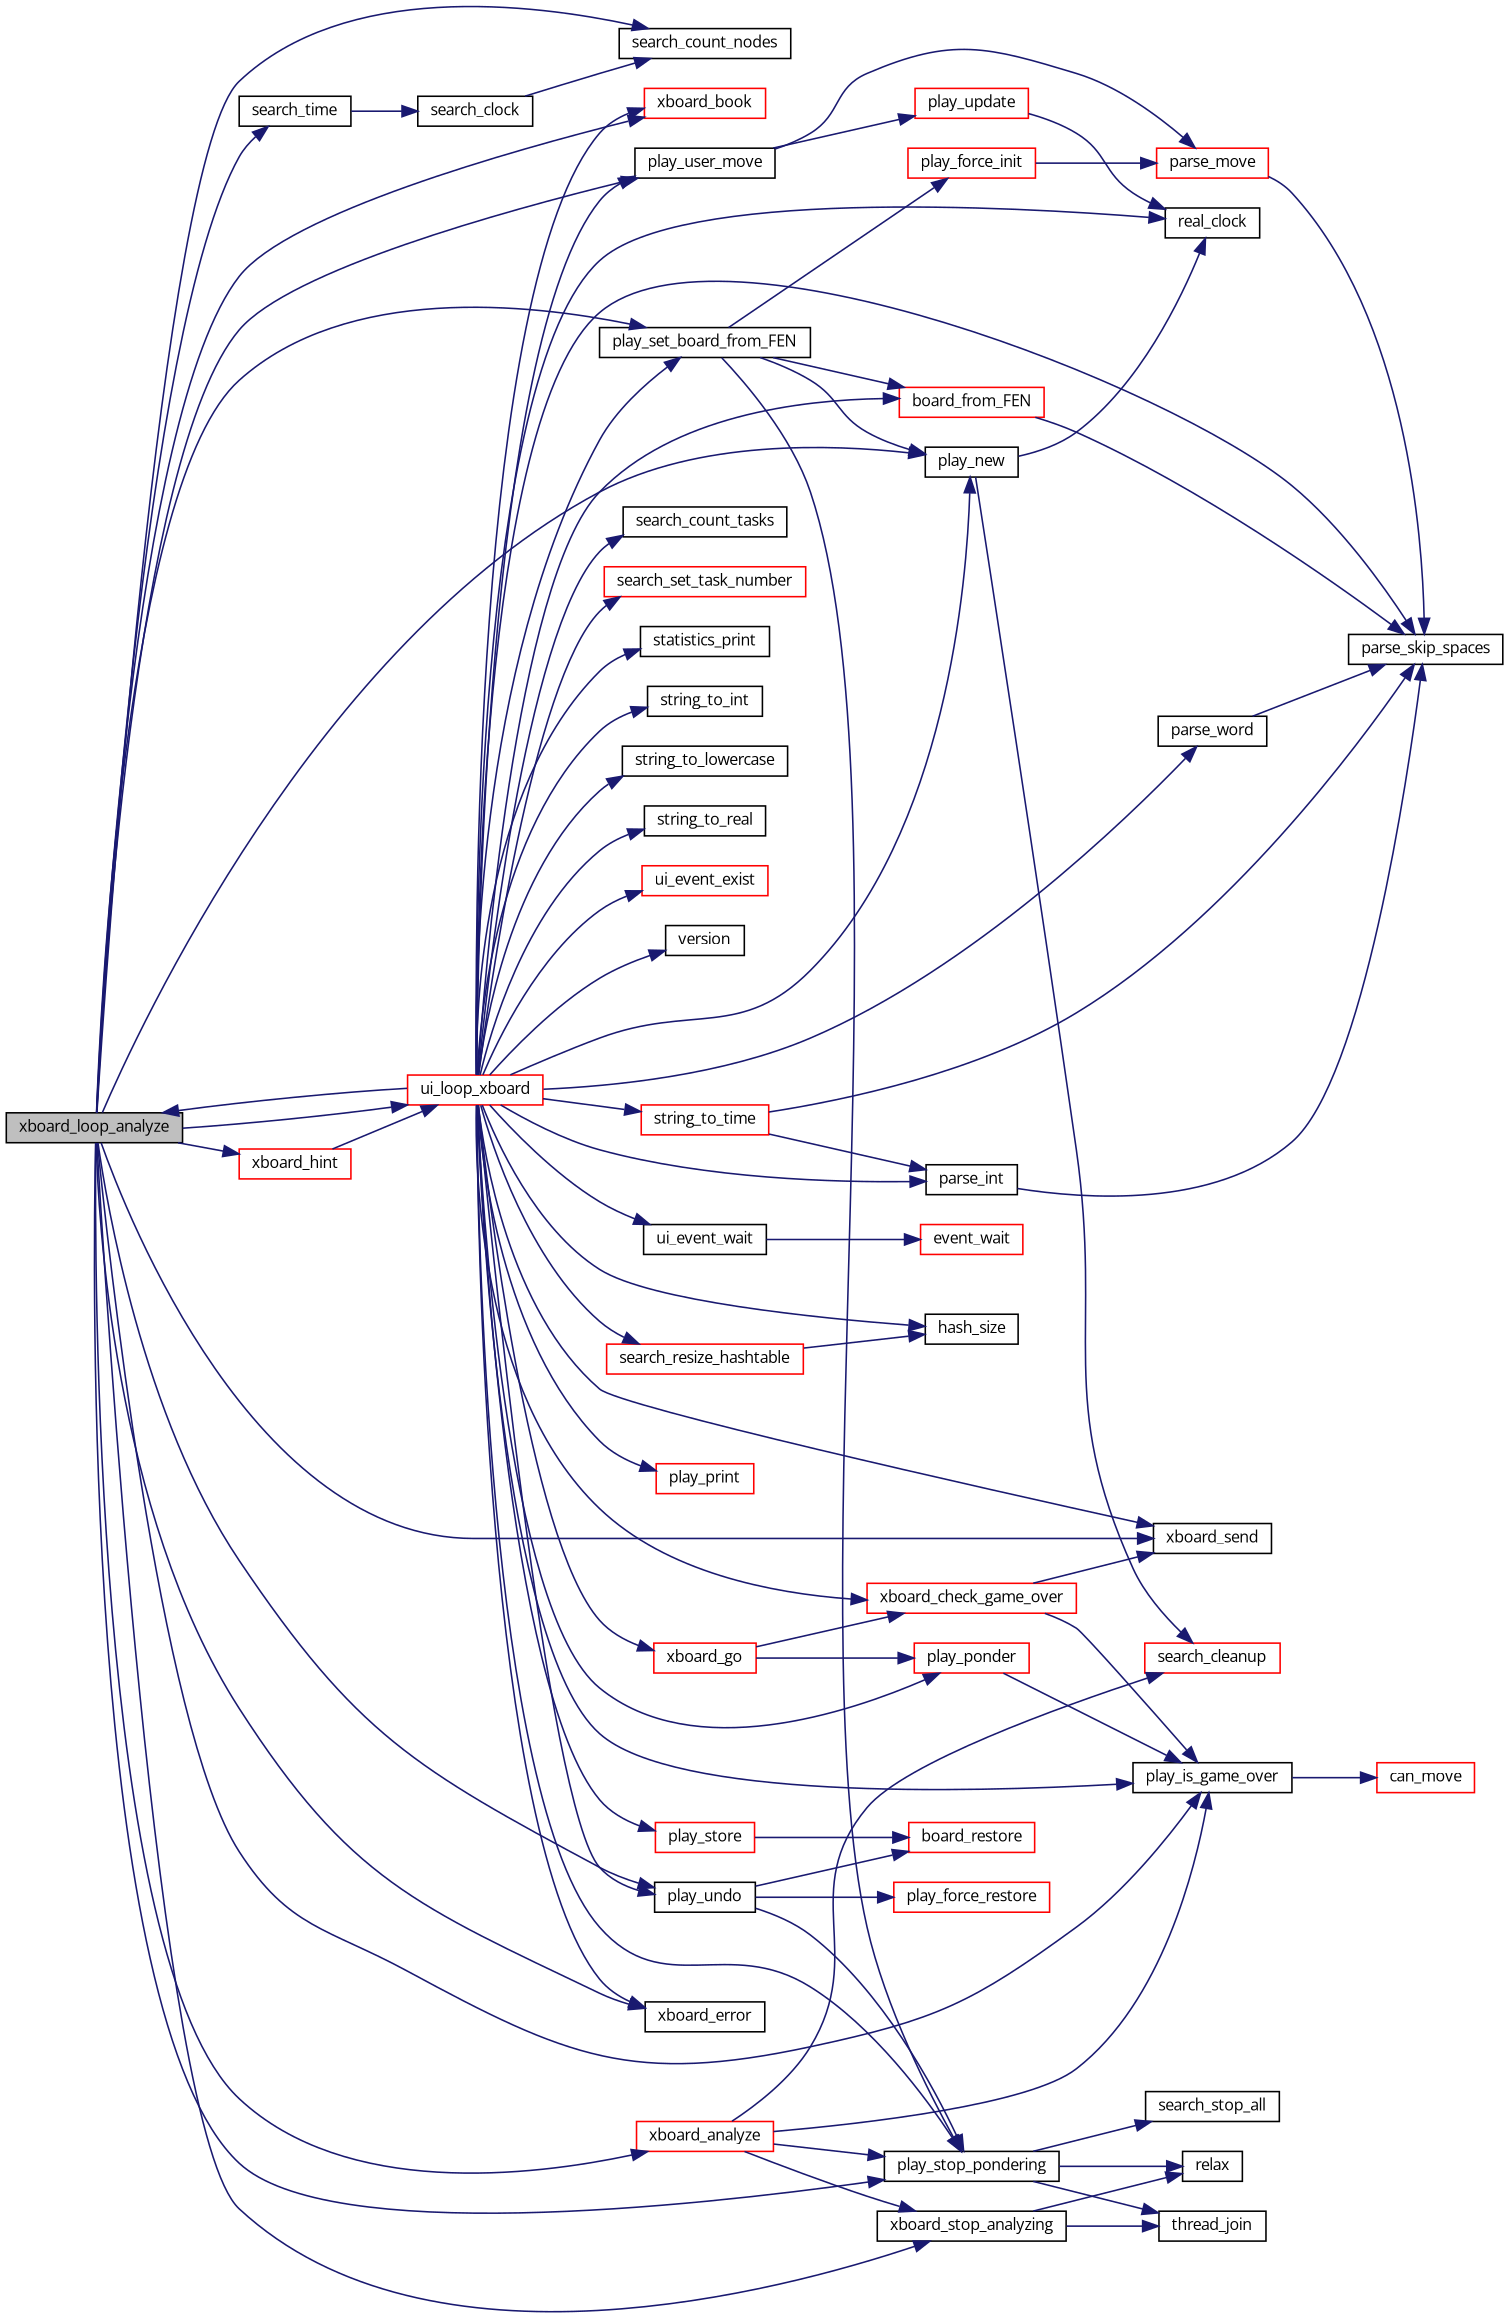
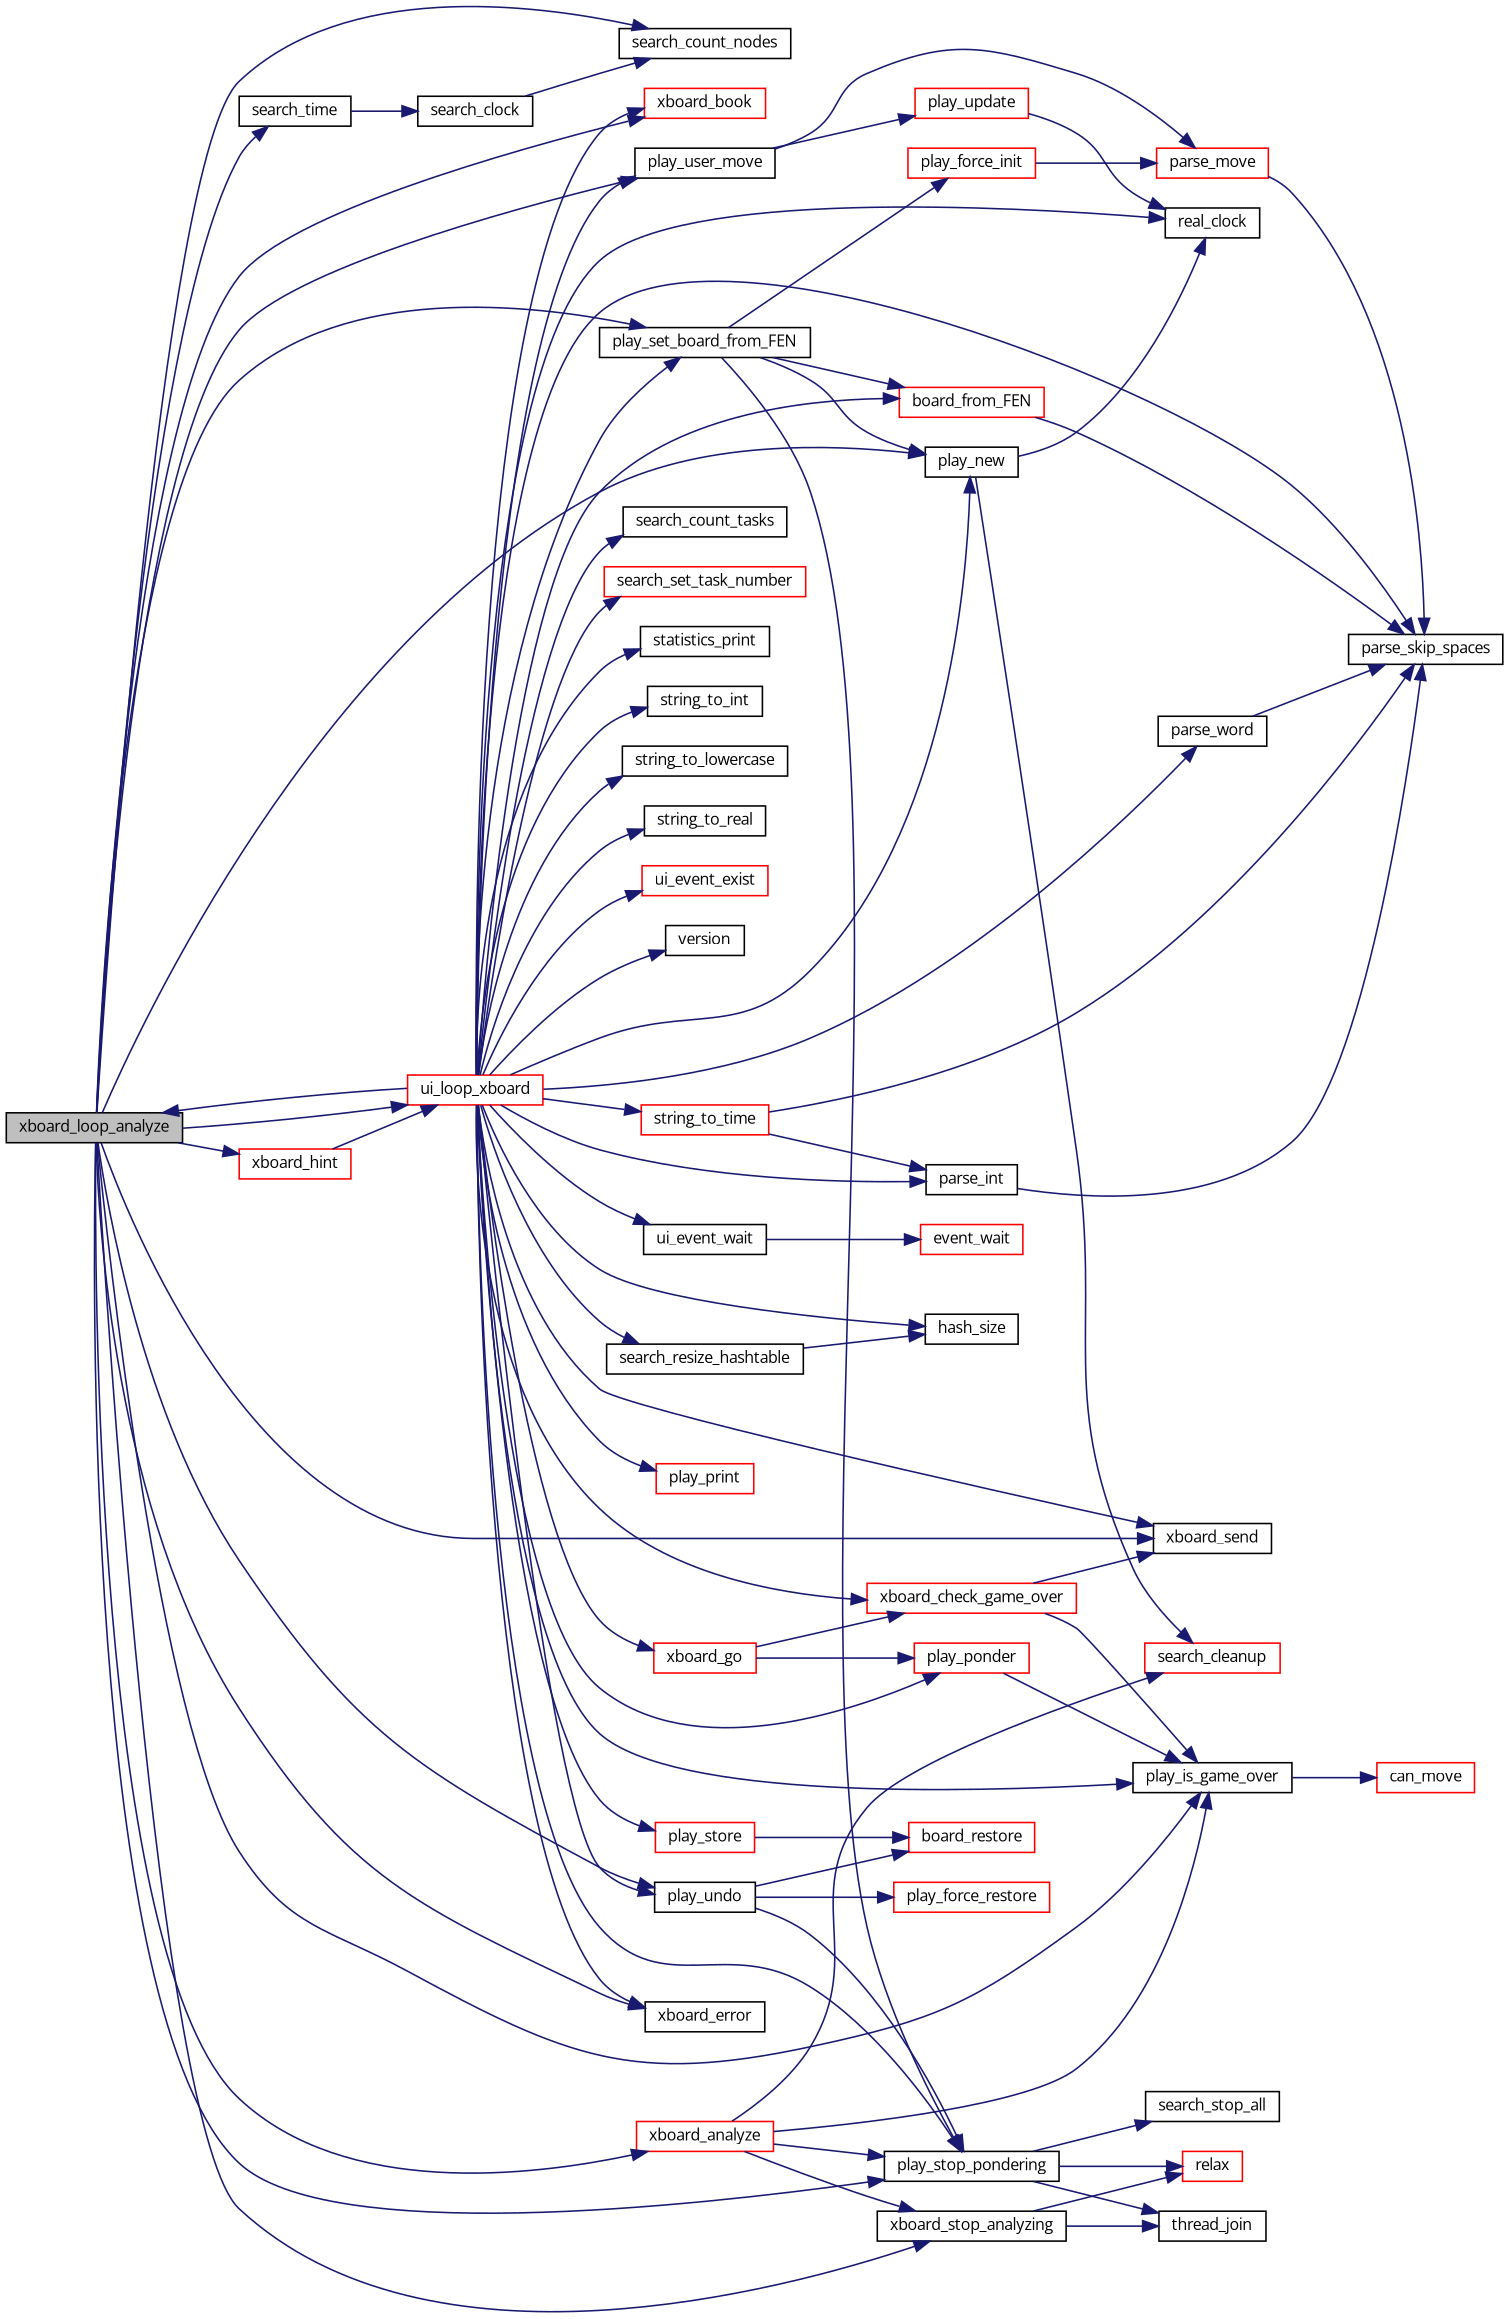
node "search_resize_hashtable": color red -> black
node "relax": color black -> red
